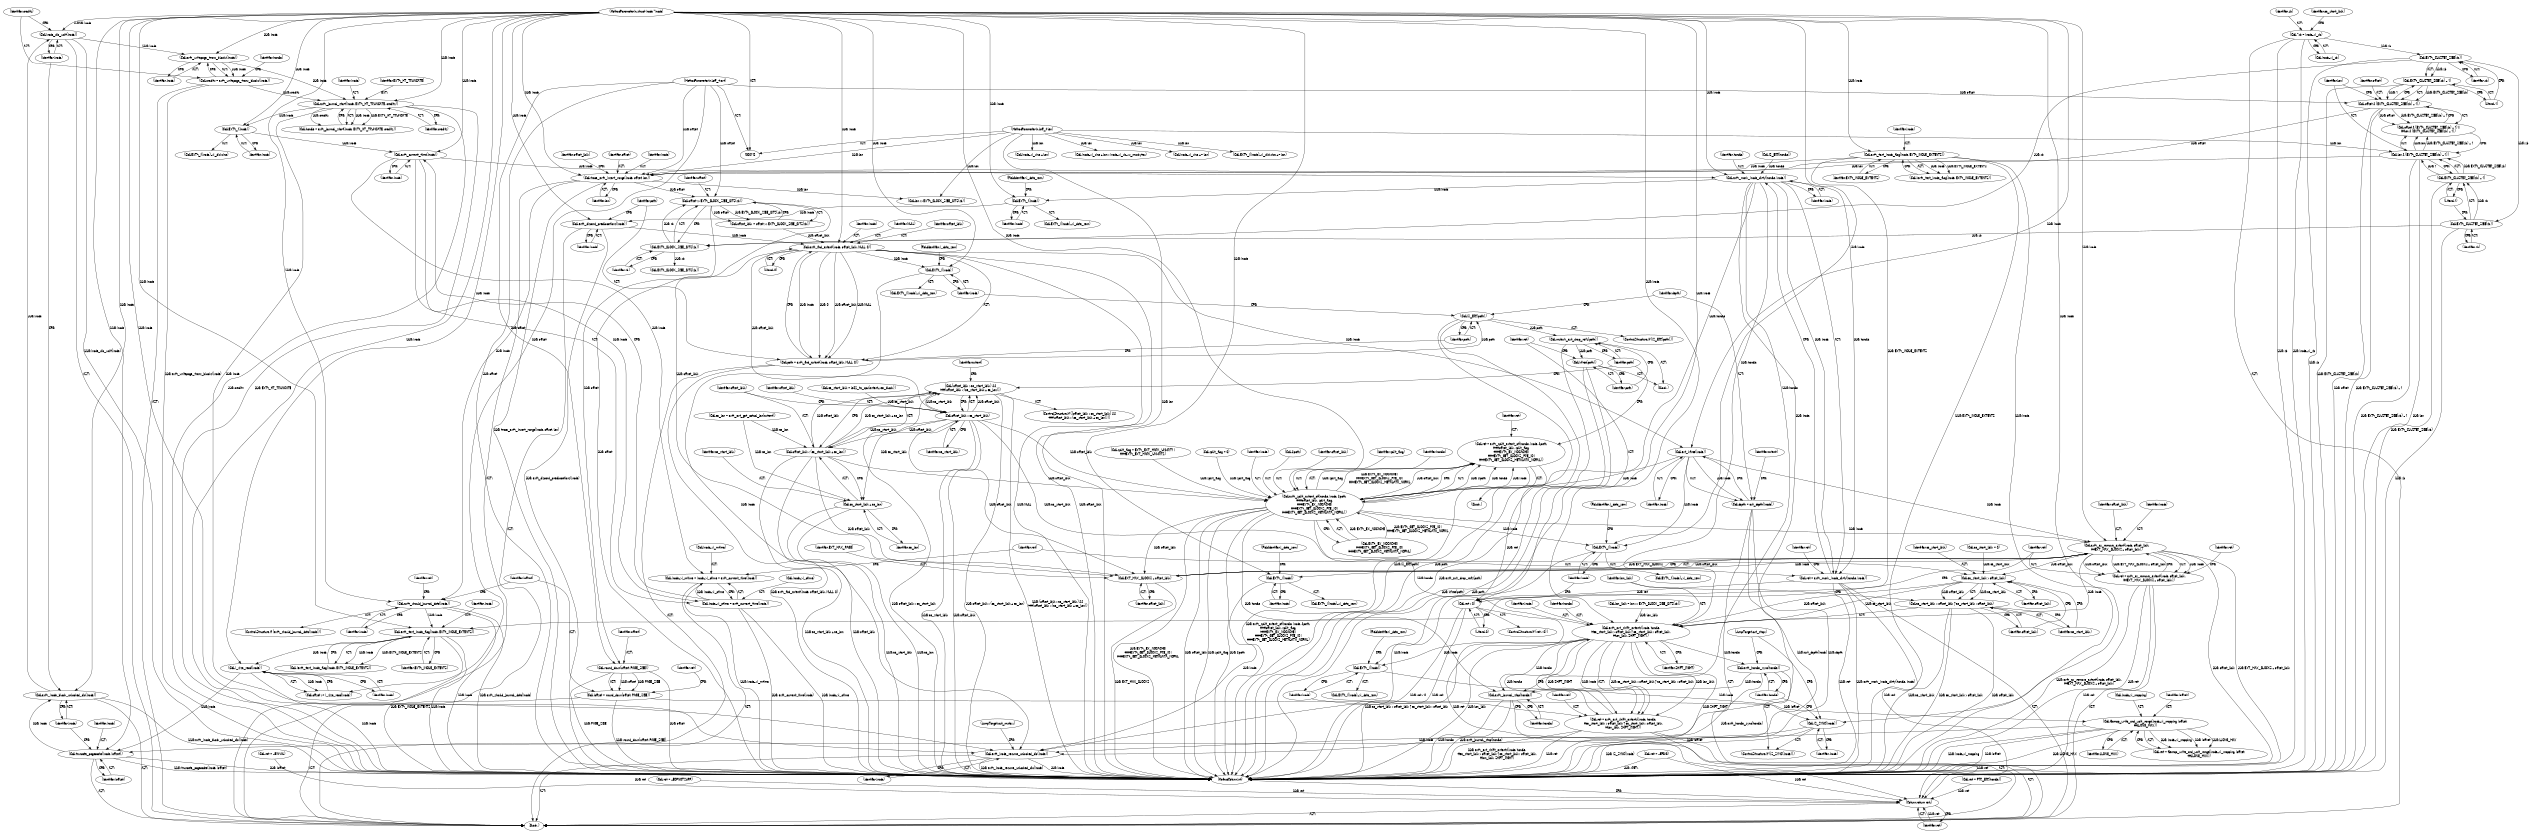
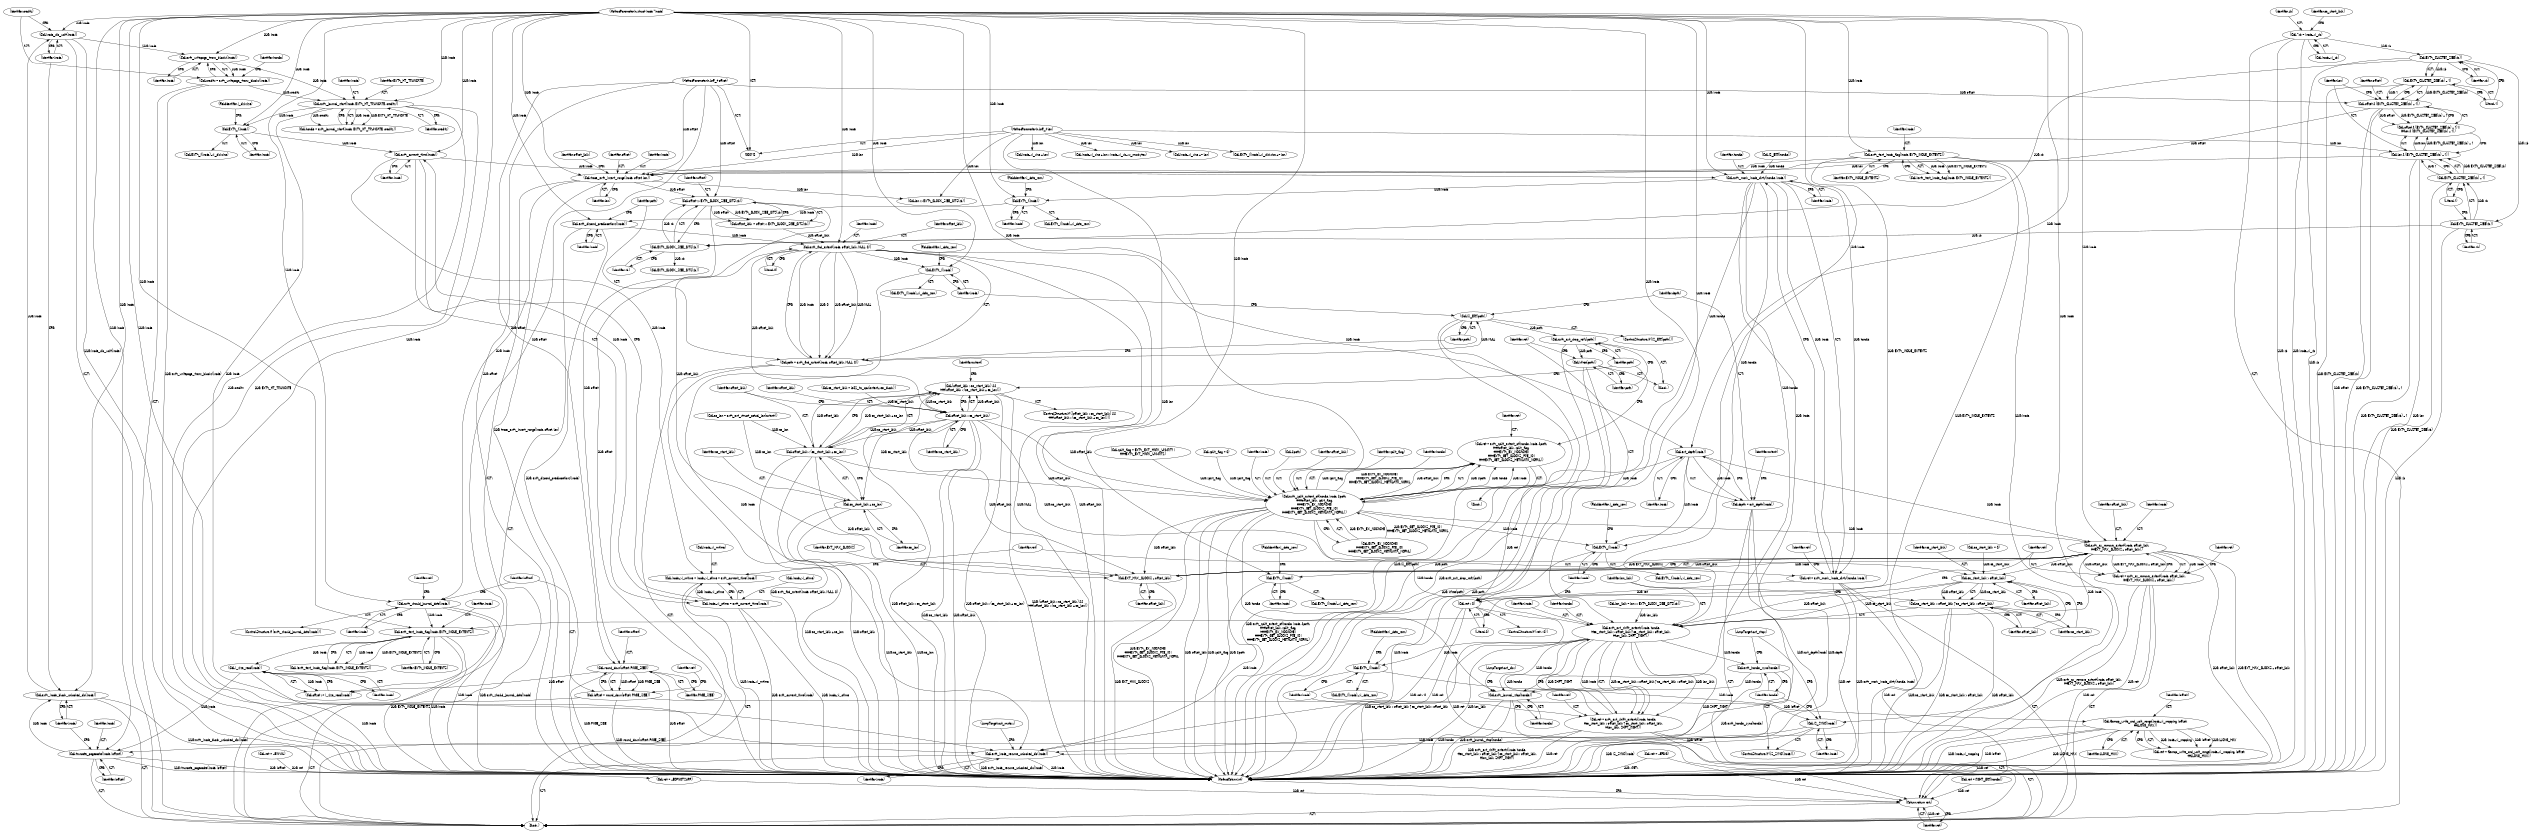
edge "(MethodParameterIn,struct inode *inode)" -> "(Call,inode_dio_wait(inode))": label "LLONG: inode" -> "DDG: inode"
node "(MethodParameterIn,loff_t ext)": label "(MethodParameterIn,loff_t ext)" -> "(MethodParameterIn,loff_t offset)"
edge "(Identifier,EXT4_HT_TRUNCATE)" -> "(Call,ext4_journal_start(inode, EXT4_HT_TRUNCATE, credits))": label "EXT: " -> "AST: "
node "(FieldIdentifier,i_disksize)": added
node "(Identifier,NULL)": removed
edge "(Call,path = ext4_find_extent(inode, offset_lblk, NULL, 0))" -> "(Call,IS_ERR(path))": label "DDG: path" -> "DDG: NULL"
node "(Call,mutex4_ext_drop_refs(path))": label "(Call,mutex4_ext_drop_refs(path))" -> "(Call,ext4_ext_drop_refs(path))"
edge "(MethodParameterIn,struct inode *inode)" -> "(Call,i_size_read(inode))": removed, label "DDG: inode"
node "(Call,ee_len = ext4_ext_get_actual_len(extent))": label "(Call,ee_len = ext4_ext_get_actual_len(extent))" -> "(Call,ee_len = ext4_ext_struct_actual_len(extent))"
node "(Call,ext_kfree(inode))": label "(Call,ext_kfree(inode))" -> "(Call,ext_depth(inode))"
node "(Identifier,EXT_MAX_PAGE)": label "(Identifier,EXT_MAX_PAGE)" -> "(Identifier,EXT_MAX_BLOCKS)"
node "(JumpTarget,out_dio:)": added
node "(Identifier,SHIFT_RIGHT)": removed
edge "(Call,ioffset = round_down(offset, PAGE_SIZE))" -> "(Call,round_down(offset, PAGE_SIZE))": added, label "CFG:"
edge "(Call,round_down(offset, PAGE_SIZE))" -> "(Call,offset >= i_size_read(inode))": added, label "DDG: offset"
node "(Identifier,PAGE_SIZE)": added
node "(Call,inode->i_mapping)": removed
node "(Call,ret = PTR_ERR(handle))": label "(Call,ret = PTR_ERR(handle))" -> "(Call,ret = RIGHT_ERR(handle))"
edge "(Call,ret = -EINVAL)" -> "(Return,return ret;)": now "(Call,ret = -EINVAL)" -> "(Call,ret = -EOPNOTSUPP)"
